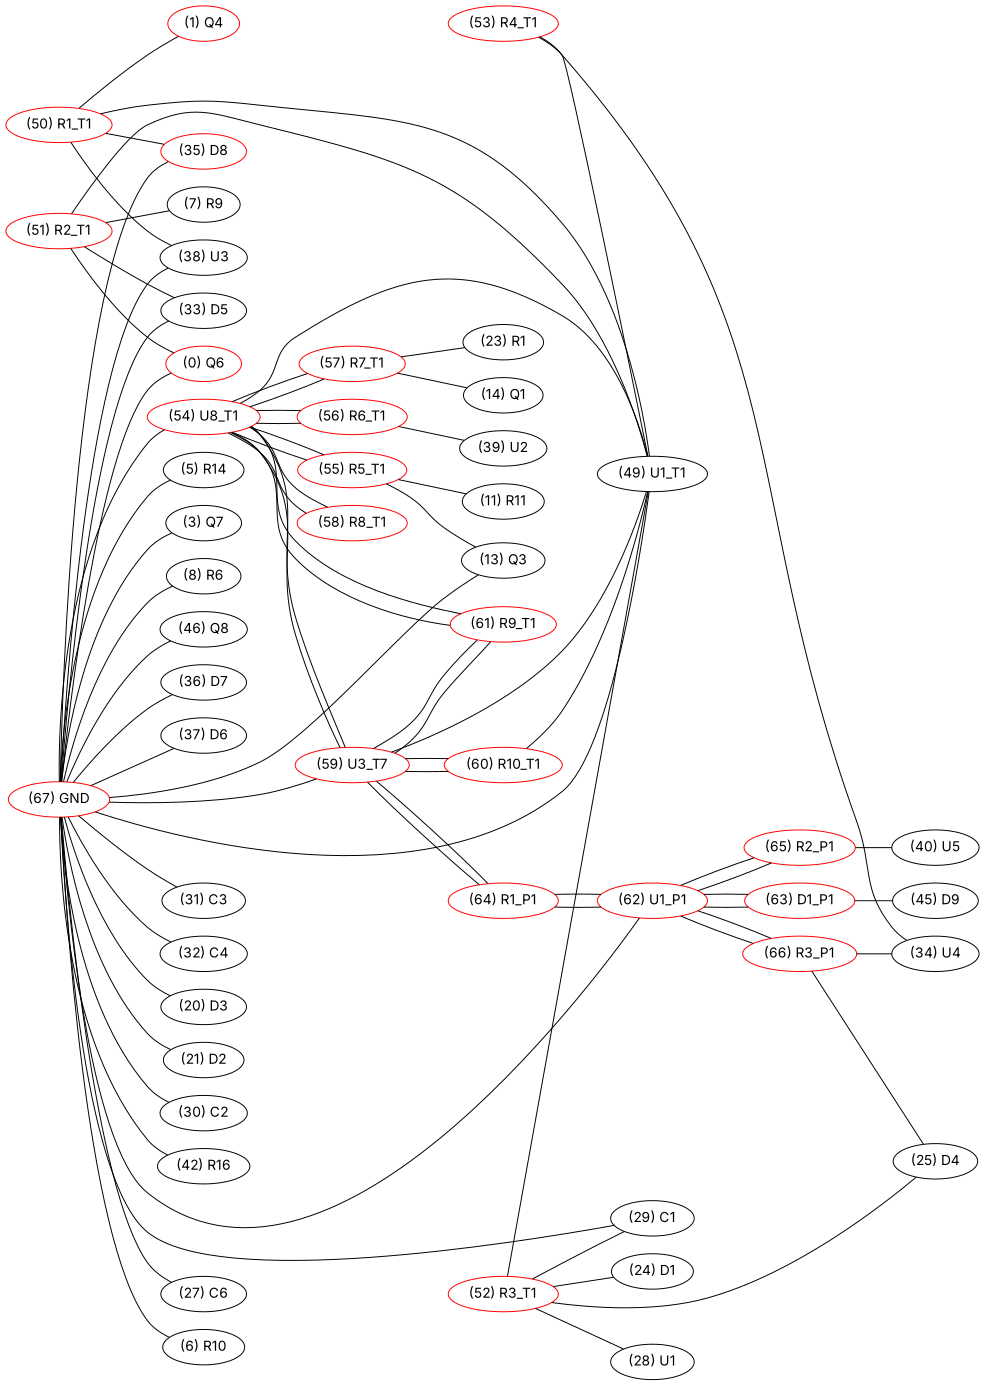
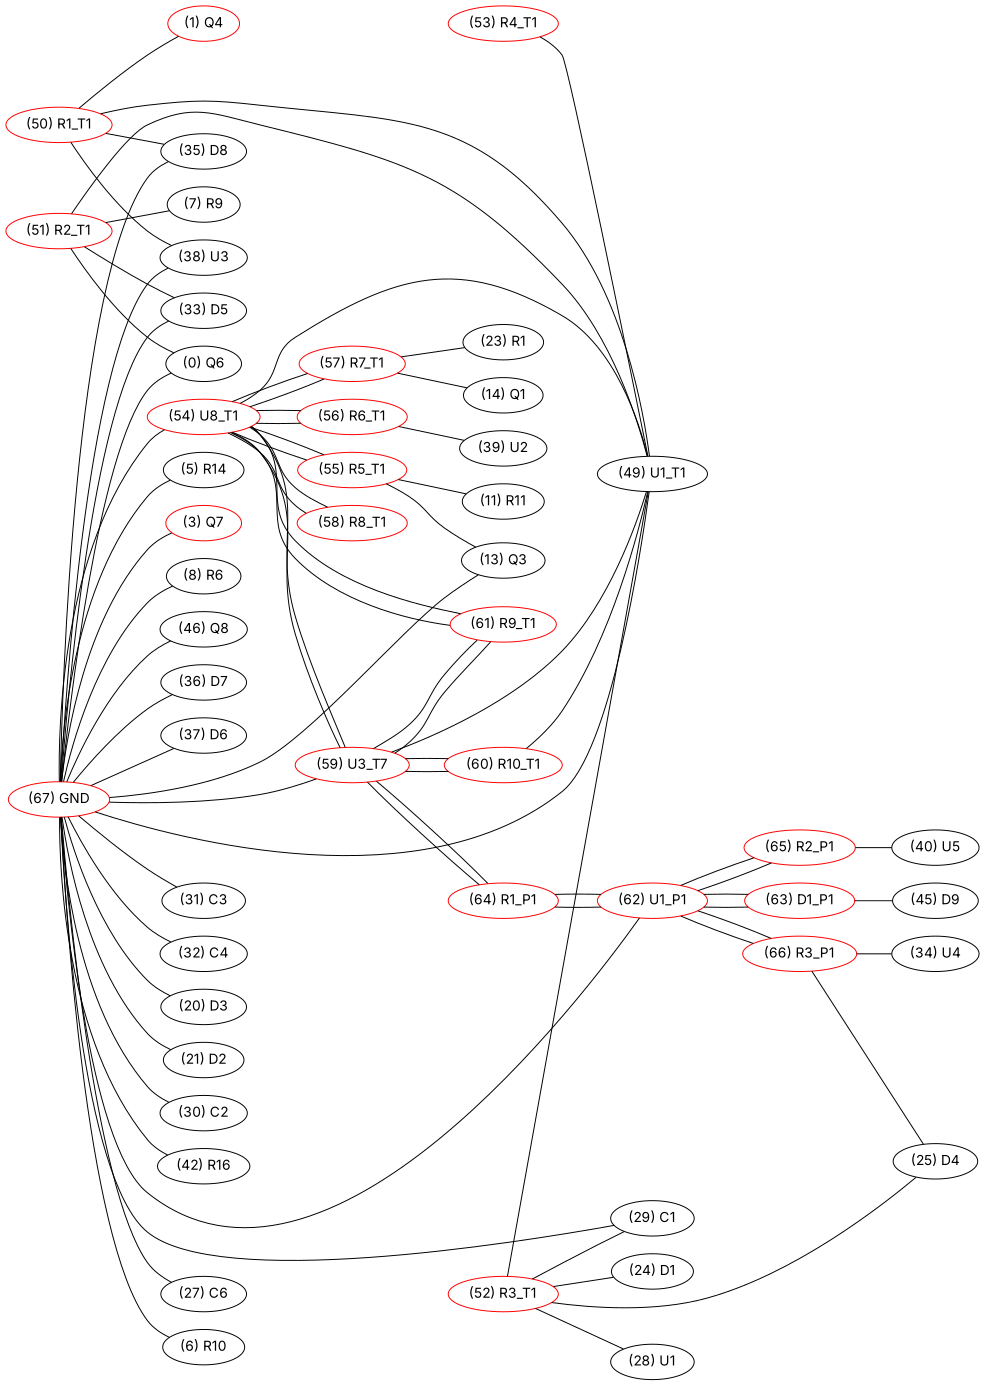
node "(35) D8": color red -> black
node "(0) Q6": color red -> black
edge "(53) R4_T1" -- "(34) U4": removed
node "(3) Q7": color black -> red
